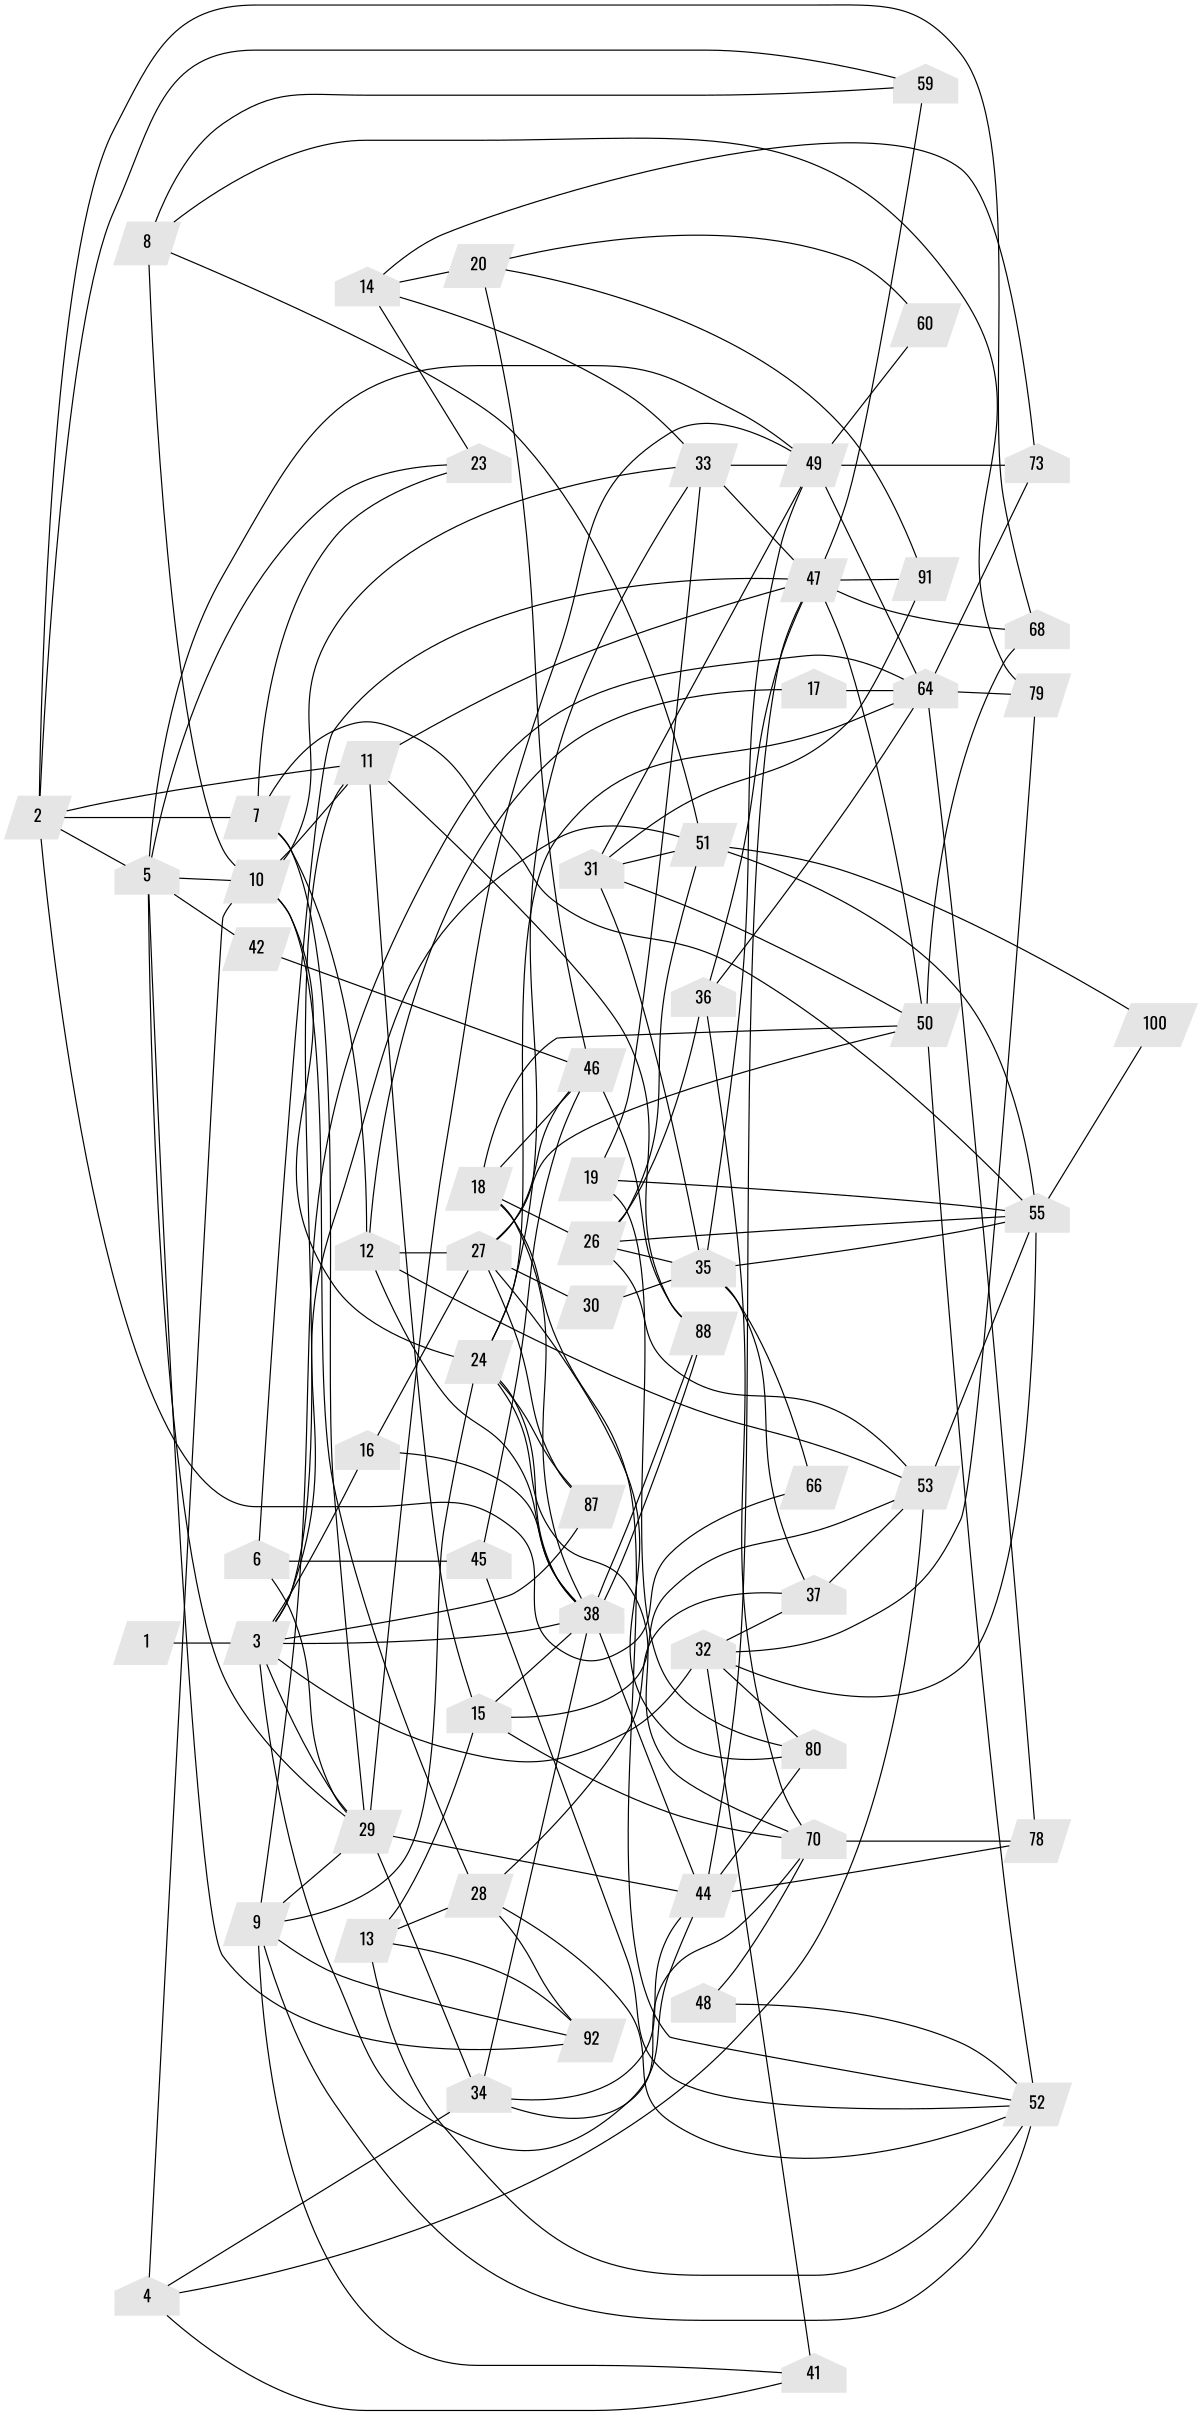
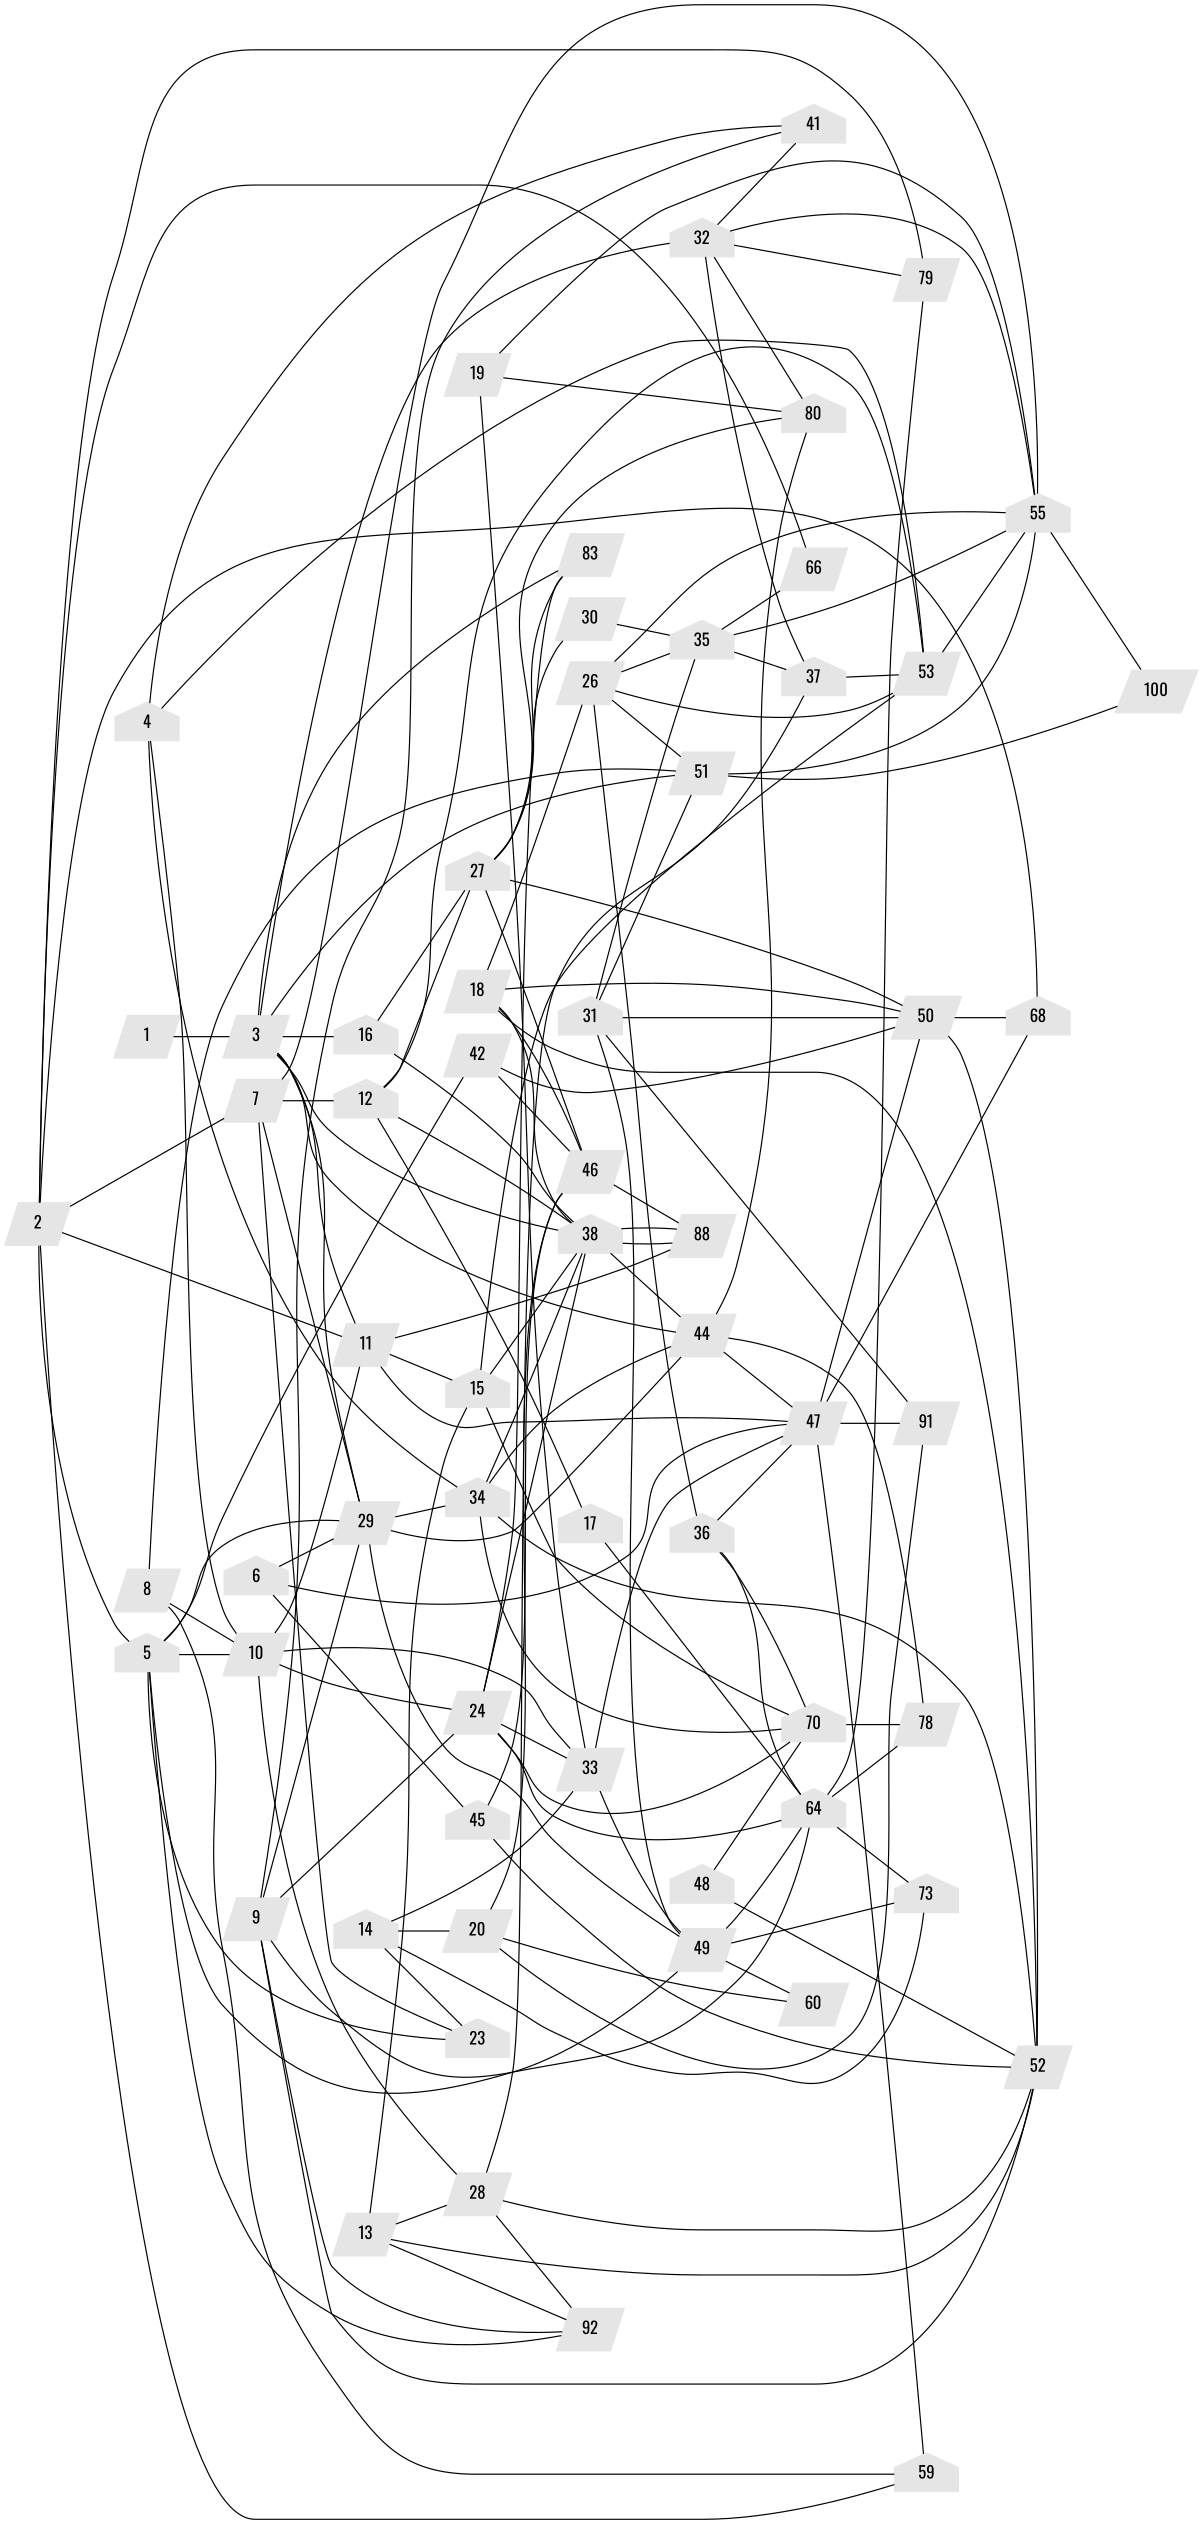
edge "8" -- "79": now "2" -- "79"
edge "49" -- "35": removed
edge "50" -- "42": added
node "87": label "87" -> "83"
edge "34" -- "52": added
